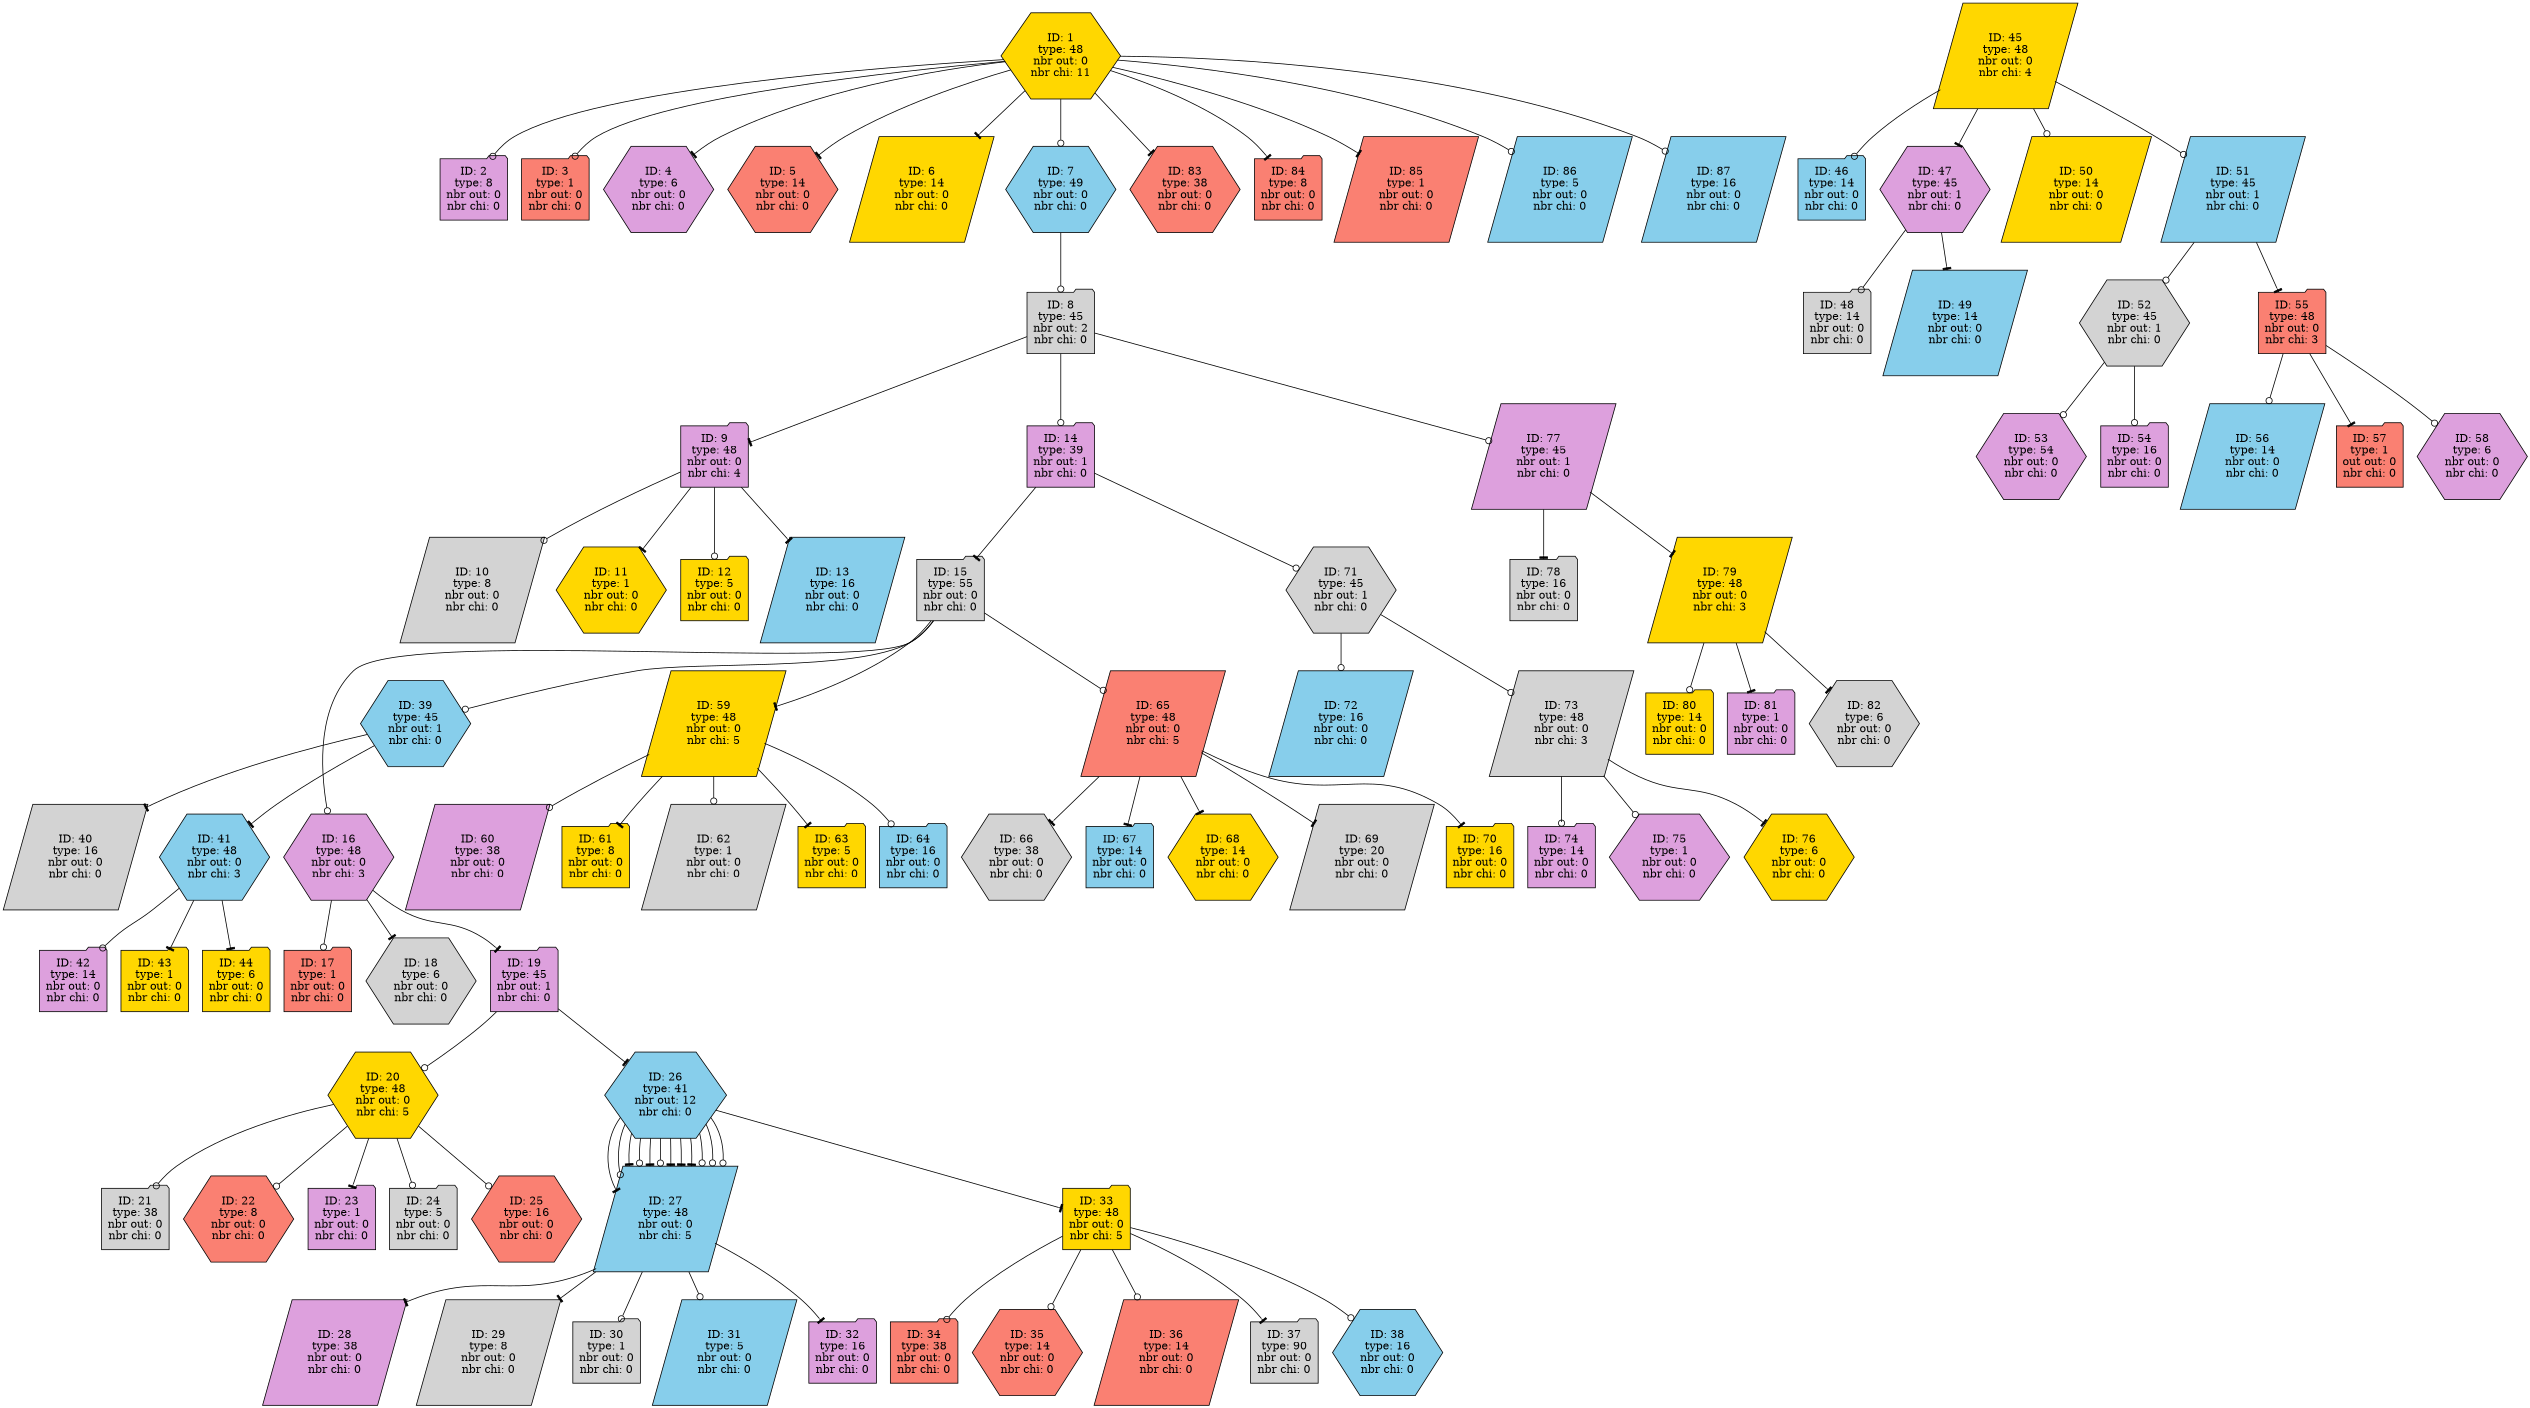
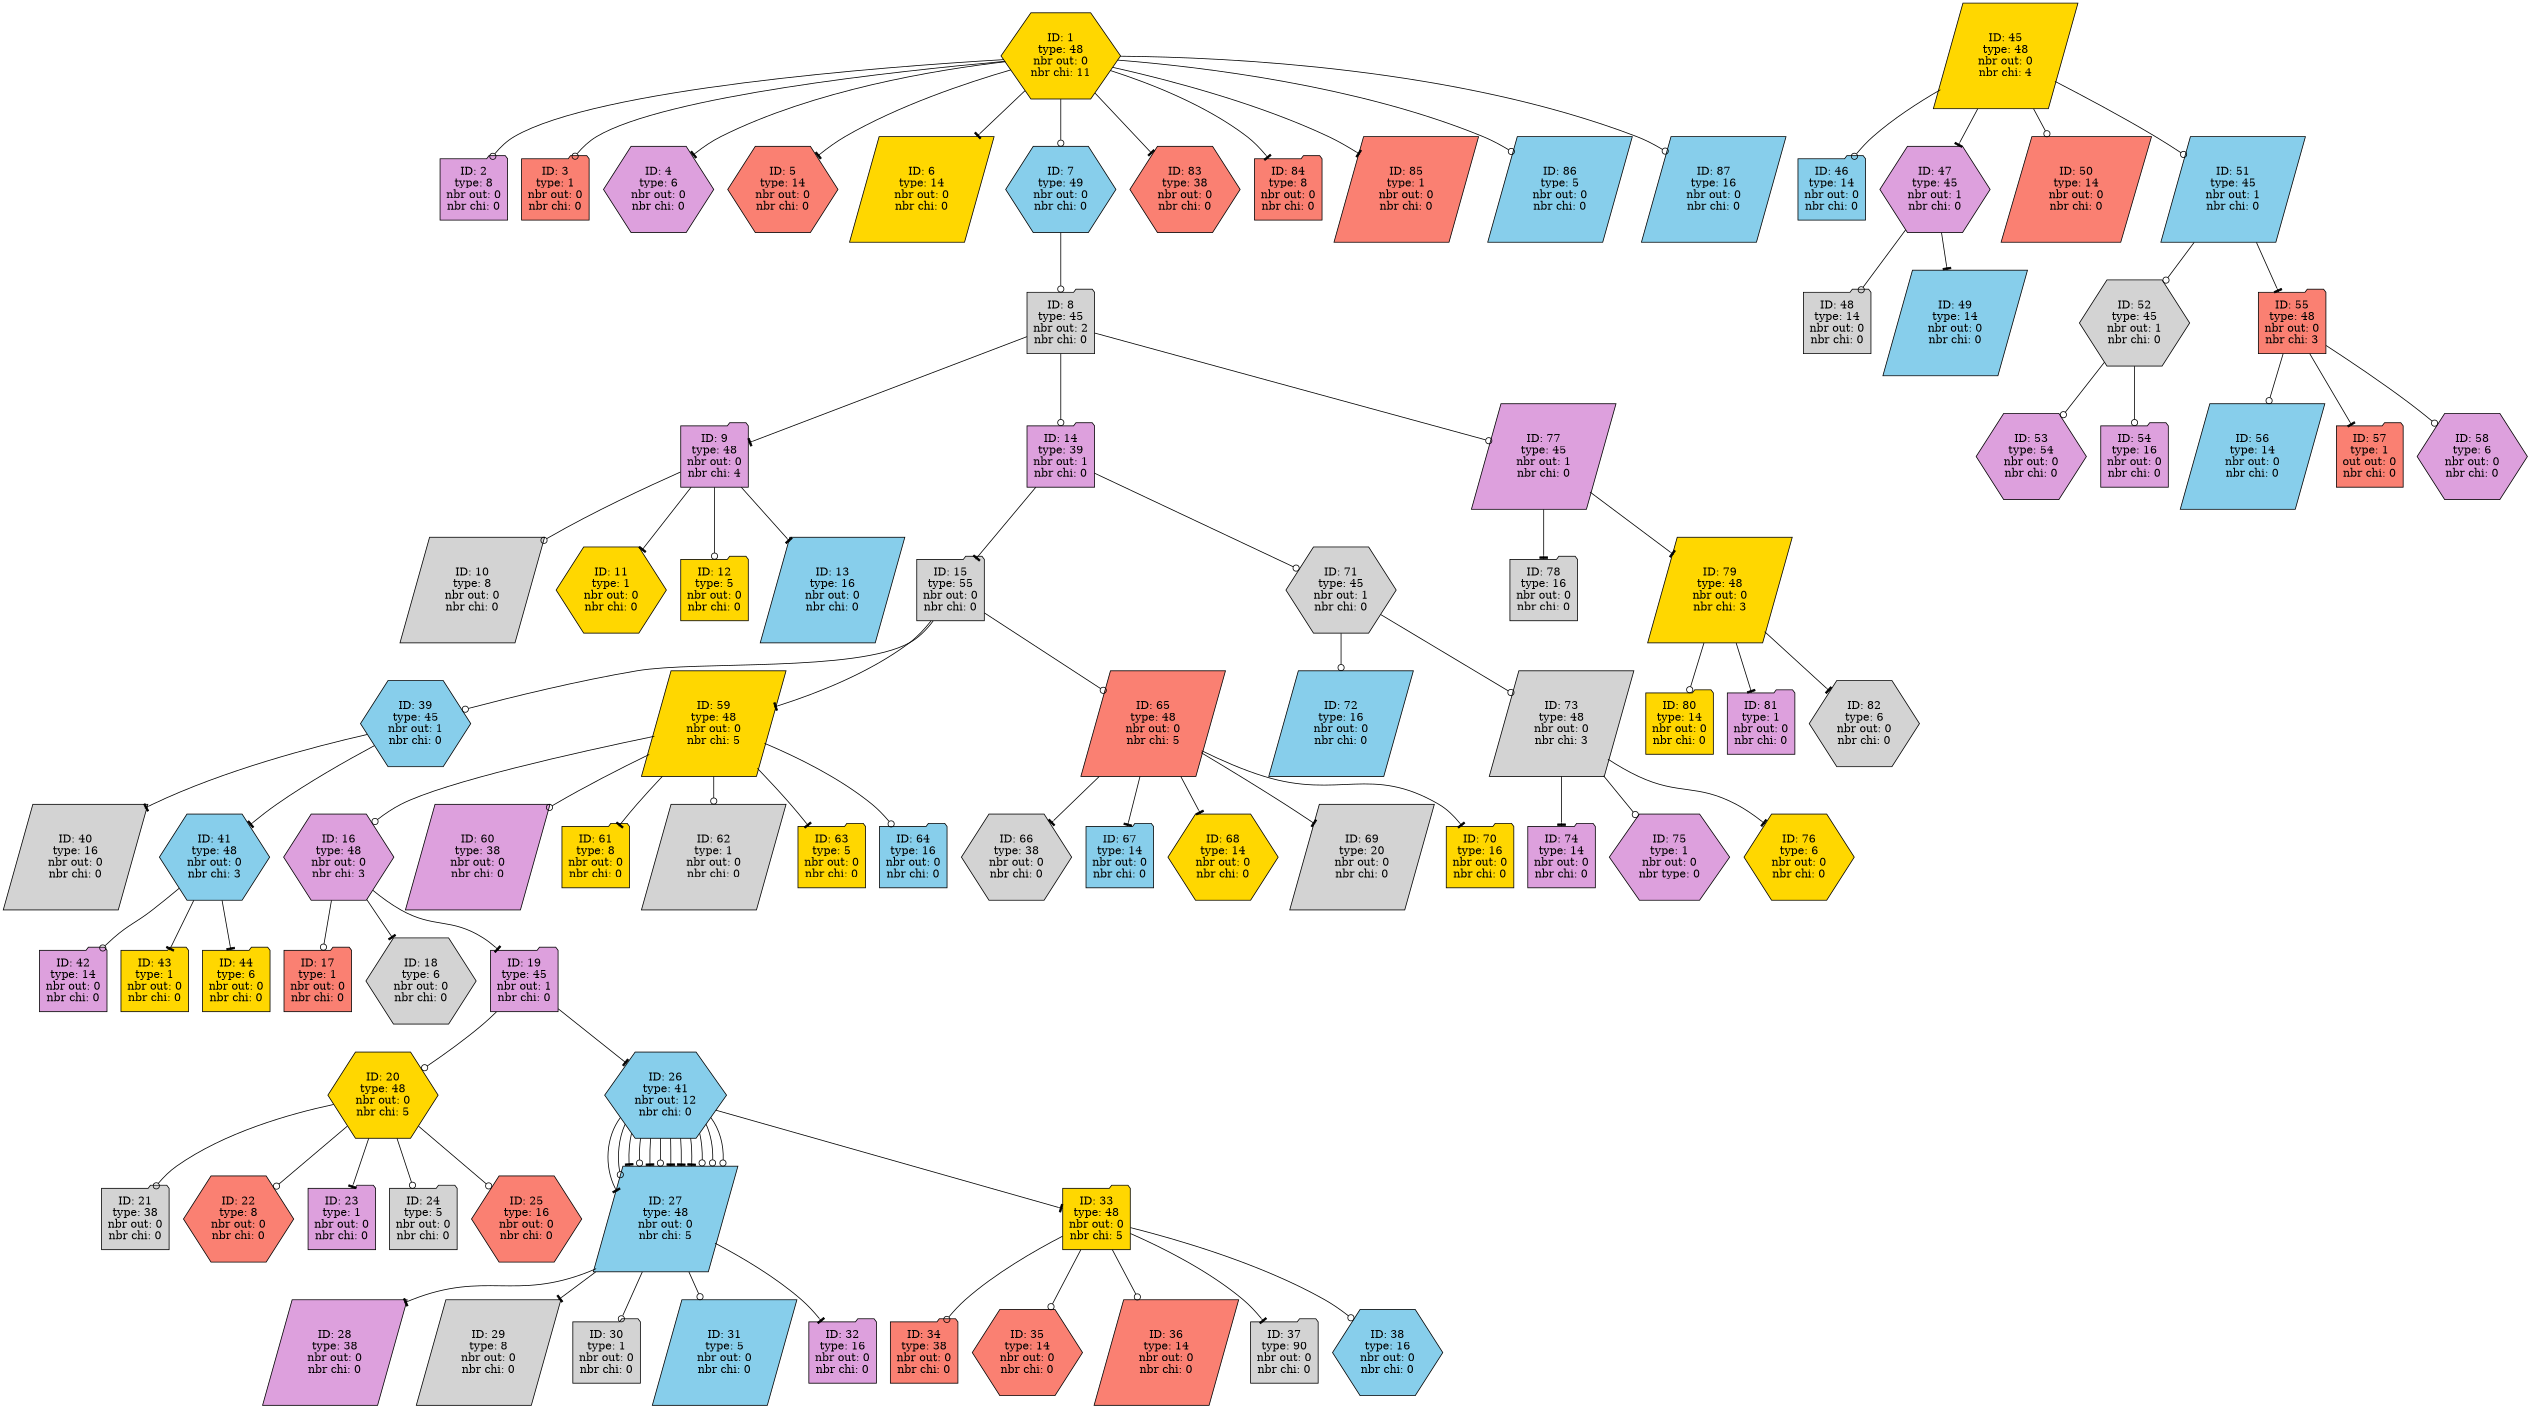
node "ID: 50 type: 14 nbr out: 0 nbr chi: 0": fillcolor gold -> salmon
edge "ID: 15 type: 55 nbr out: 0 nbr chi: 0" -> "ID: 16 type: 48 nbr out: 0 nbr chi: 3": now "ID: 59 type: 48 nbr out: 0 nbr chi: 5" -> "ID: 16 type: 48 nbr out: 0 nbr chi: 3"
edge "ID: 73 type: 48 nbr out: 0 nbr chi: 3" -> "ID: 74 type: 14 nbr out: 0 nbr chi: 0": arrowhead odot -> tee
node "ID: 75 type: 1 nbr out: 0 nbr chi: 0": label "ID: 75 type: 1 nbr out: 0 nbr chi: 0" -> "ID: 75 type: 1 nbr out: 0 nbr type: 0"
